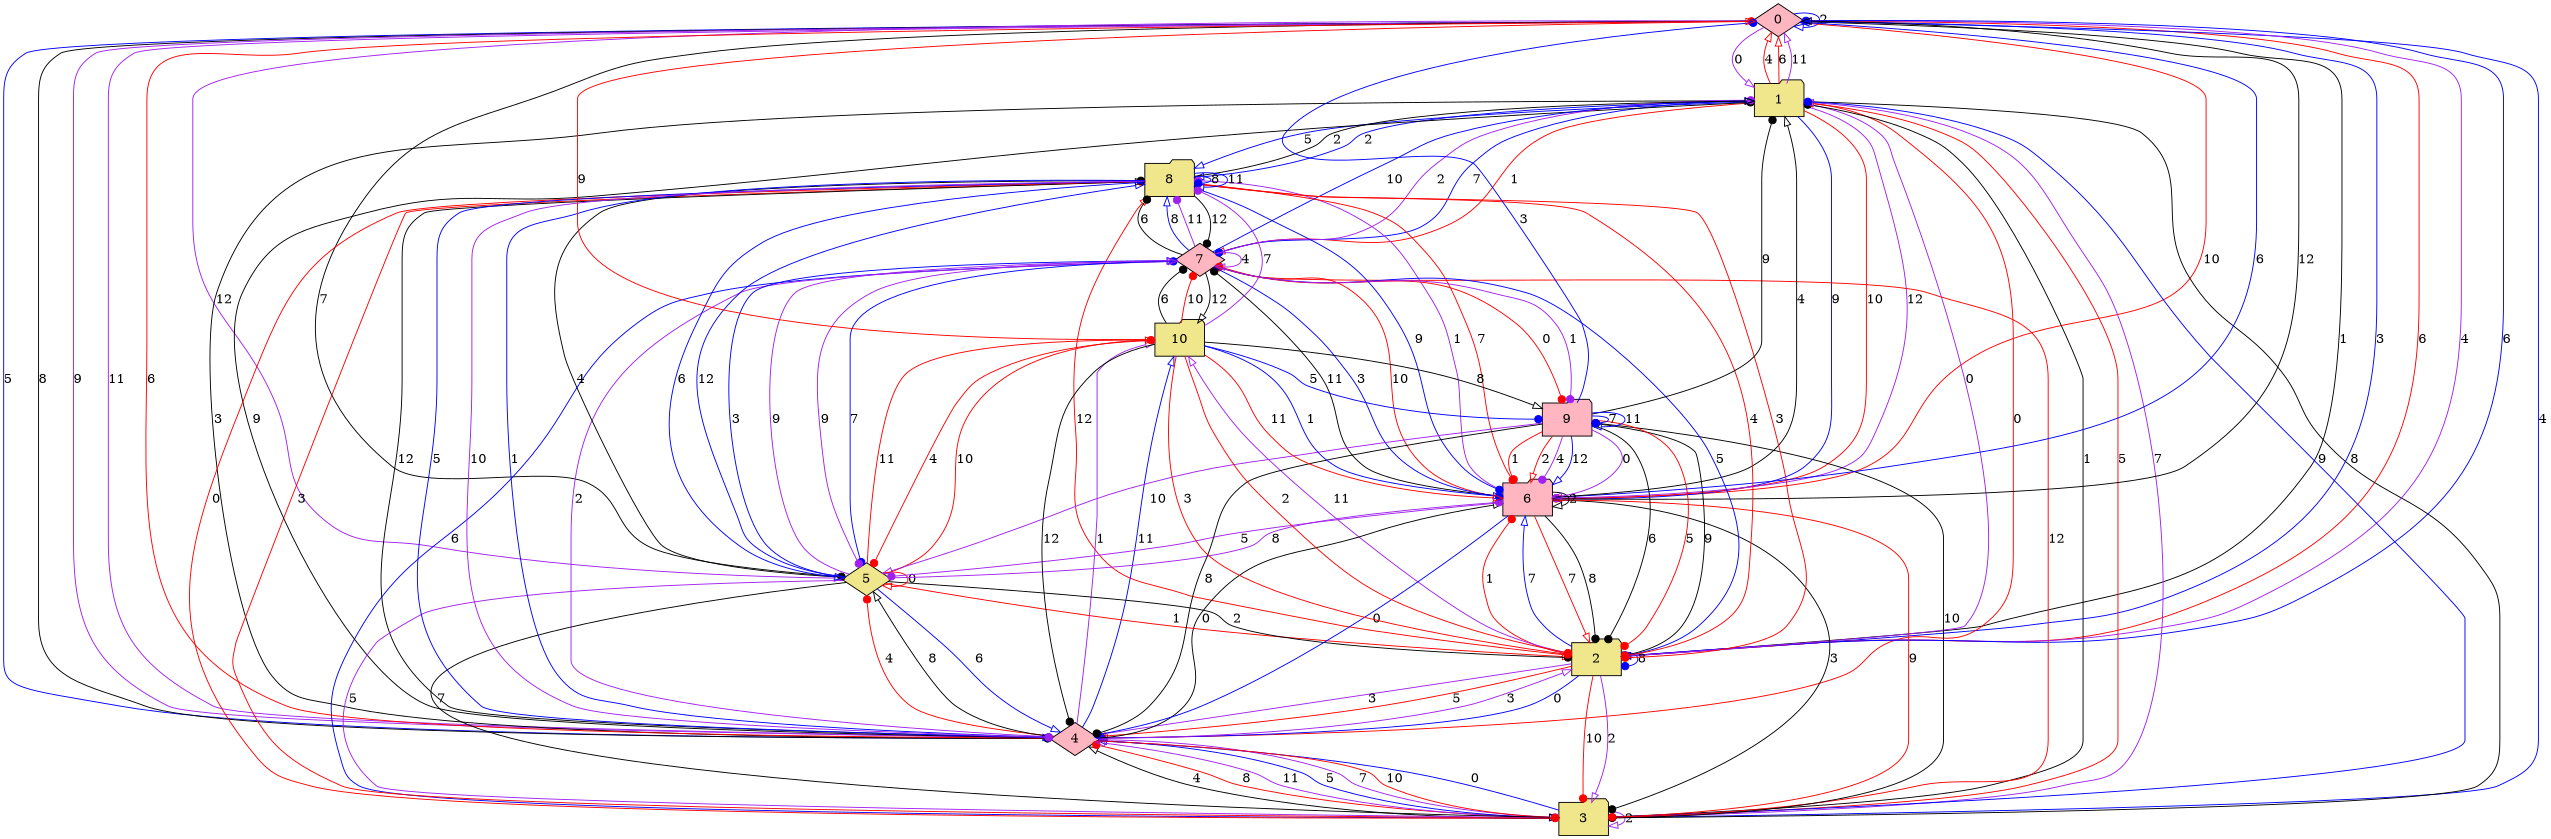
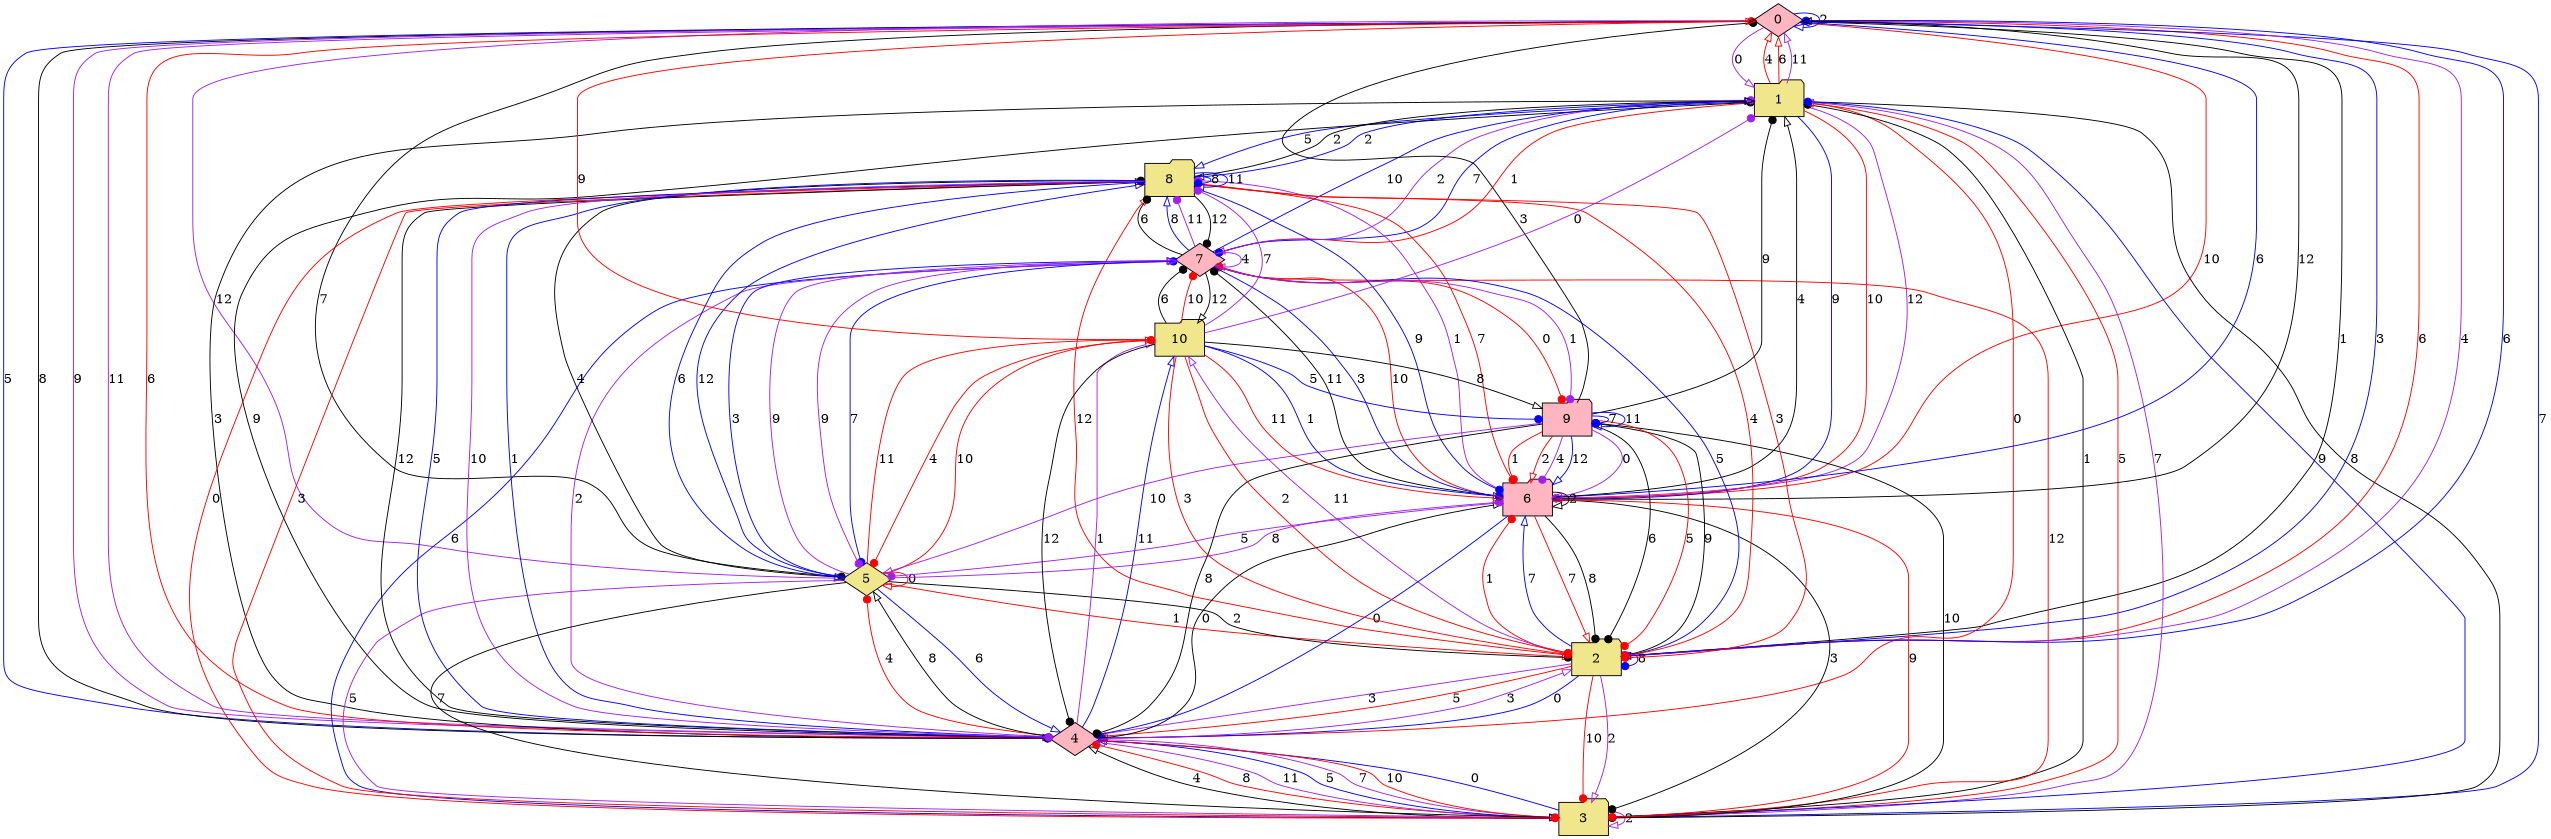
edge "9" -> "0": color blue -> black
edge "0" -> "3": label "4" -> "7"
edge "2" -> "1": now "10" -> "1"
